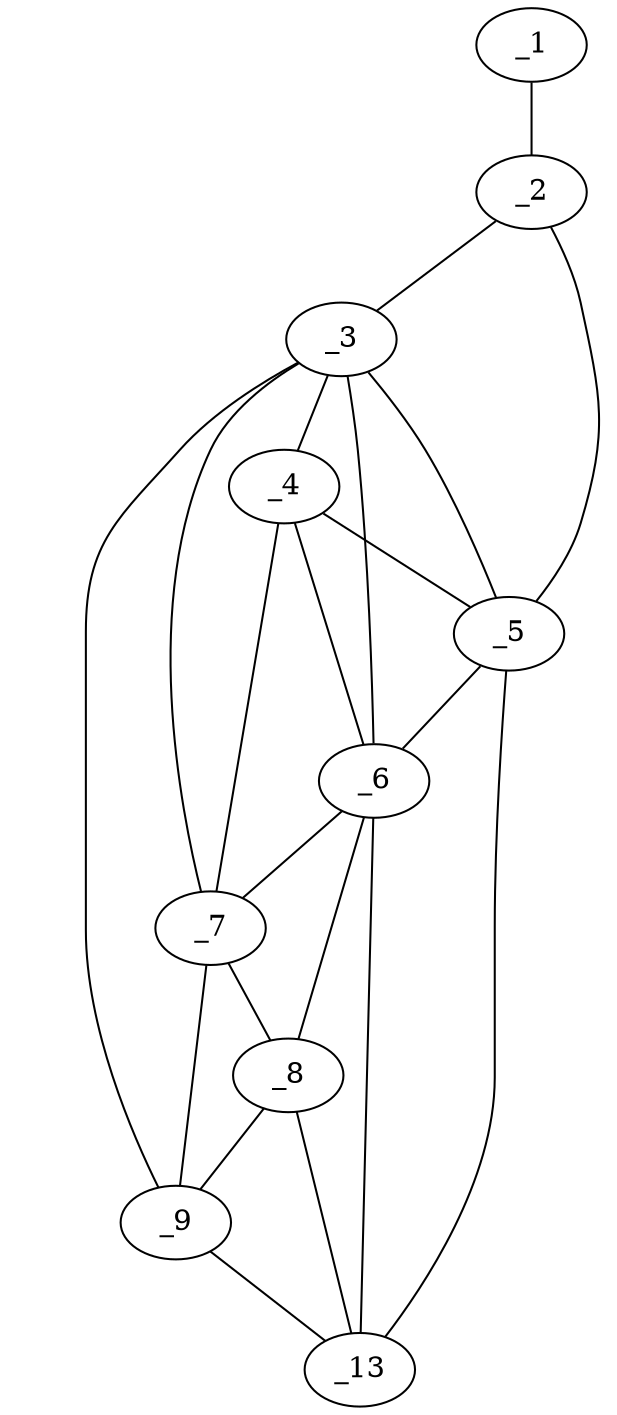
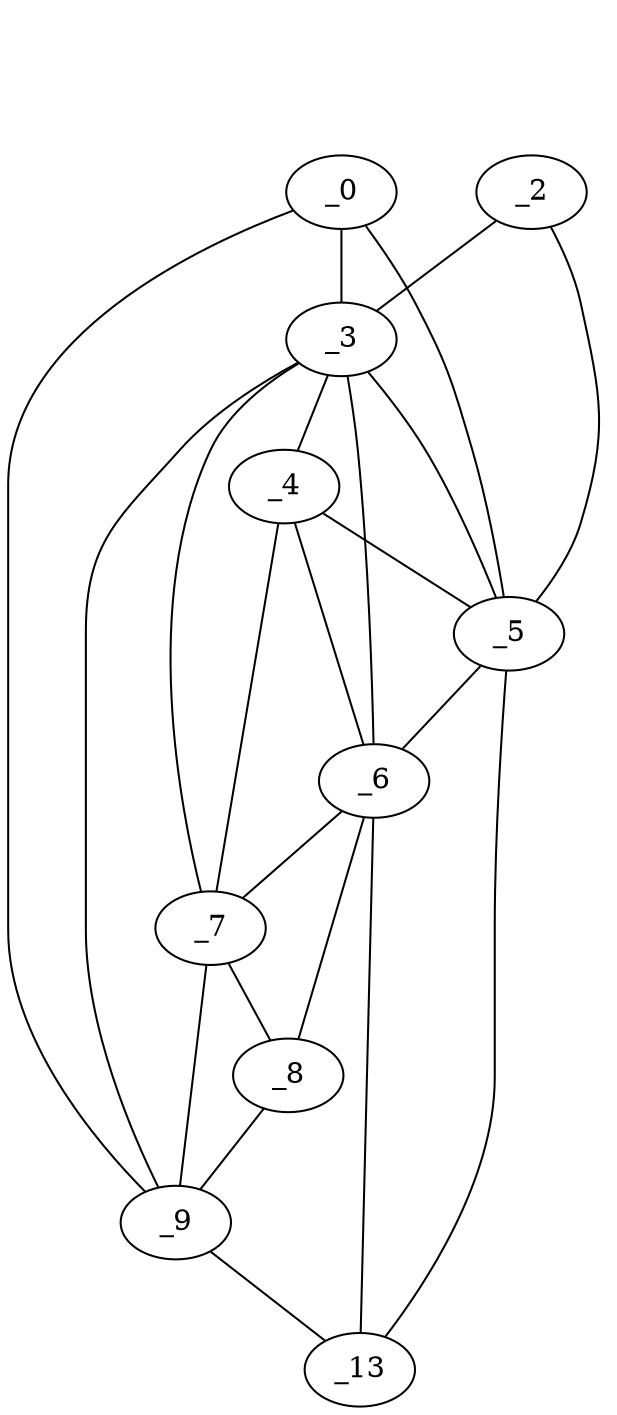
node "_1": removed
node "_0": added
edge "_8" -- "_13": removed
